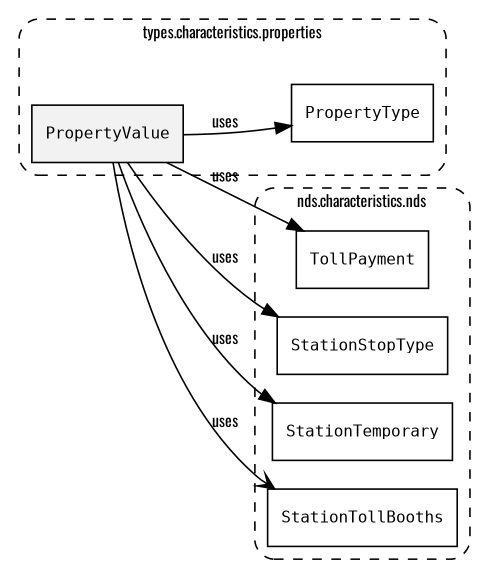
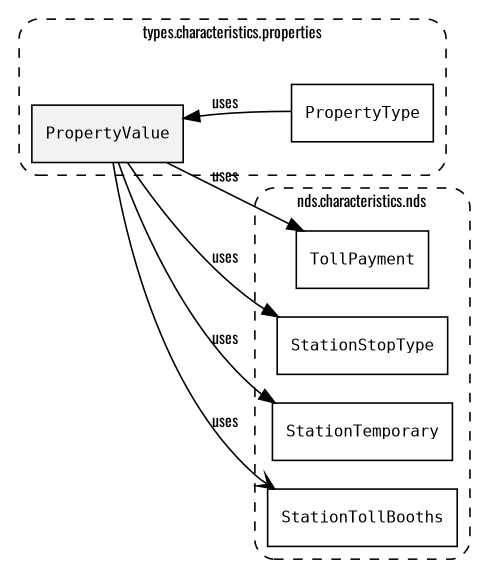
edge "PropertyValue" -> "PropertyType": reversed
